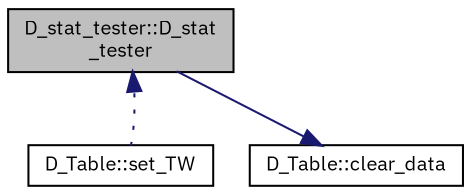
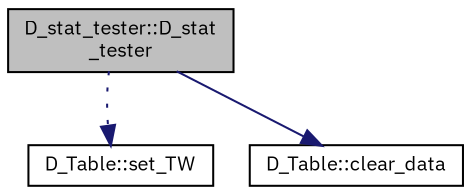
edge "D_Table::set_TW" -> "D_stat_tester::D_stat _tester": reversed
